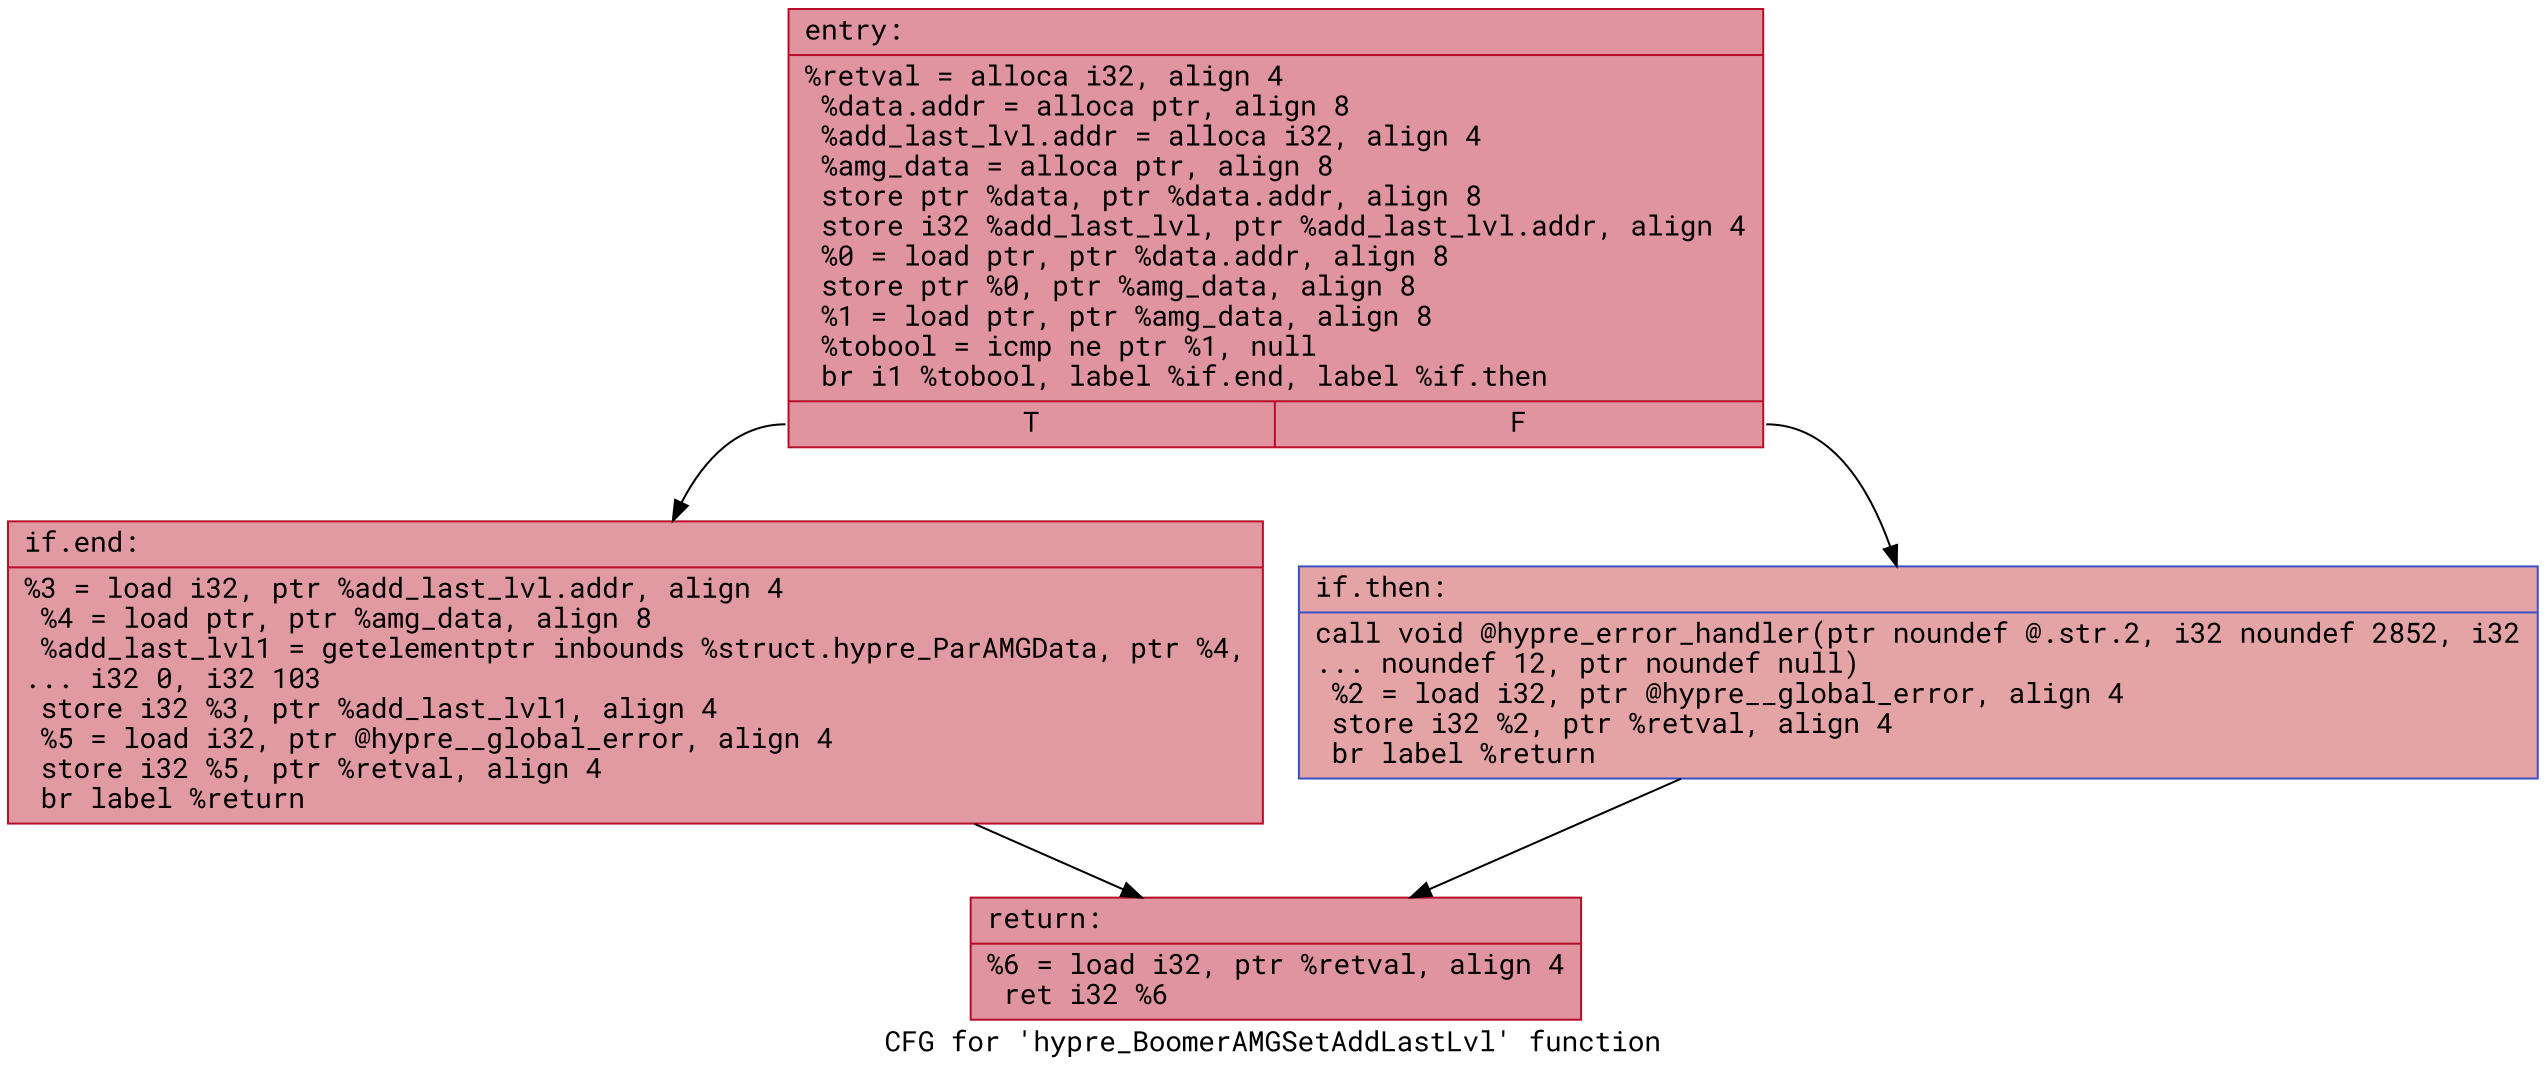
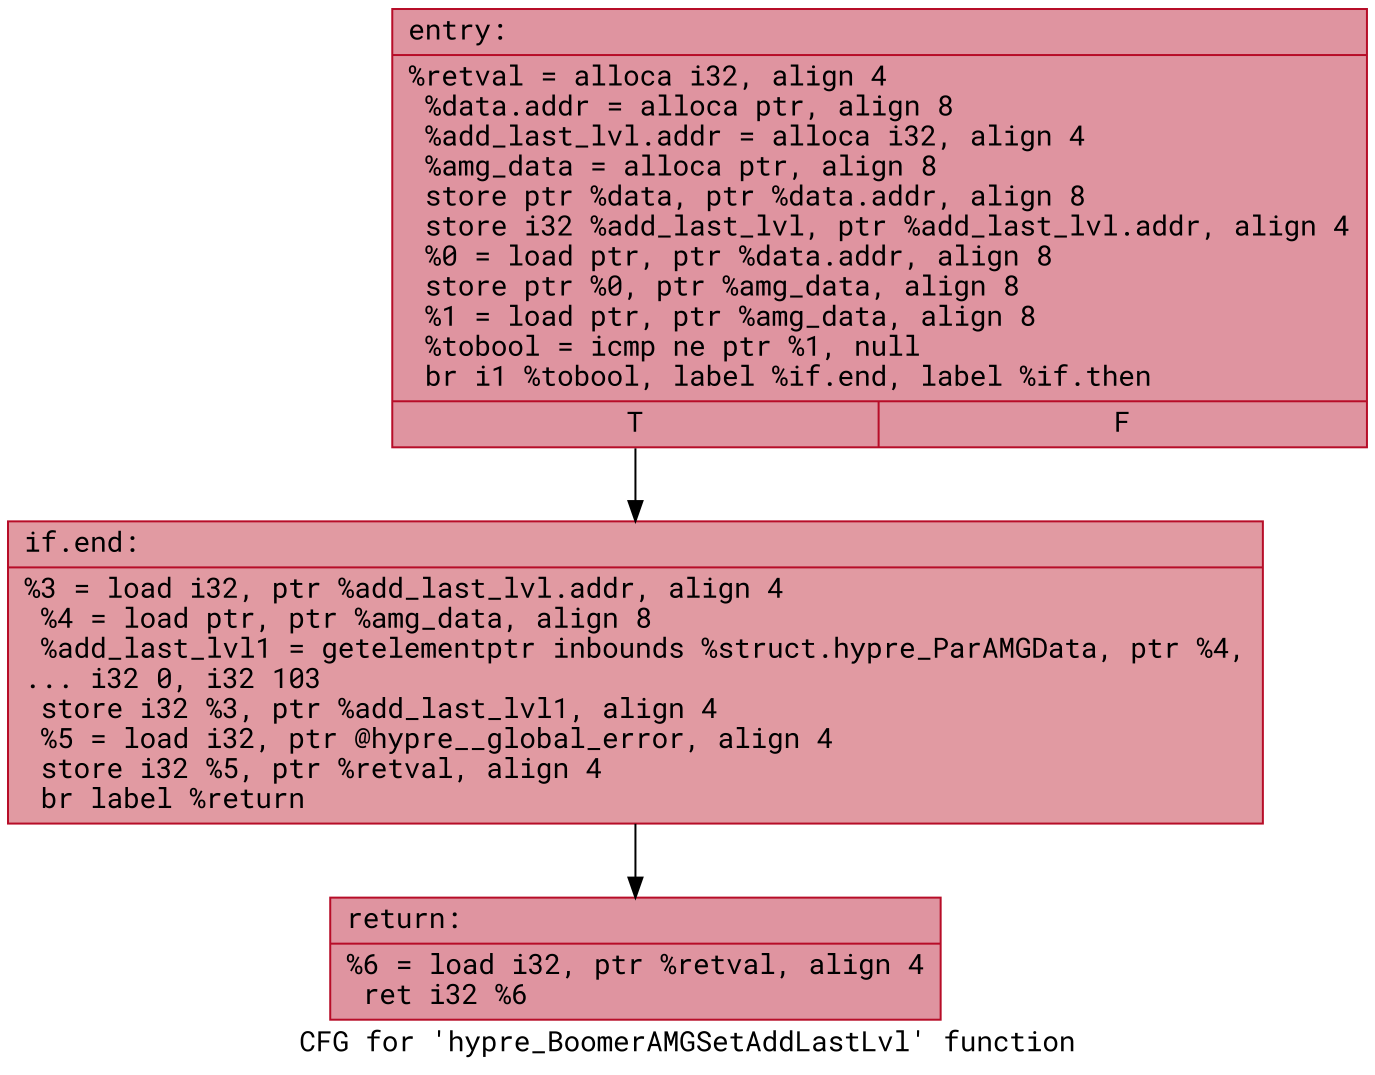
node "if.then:": removed
